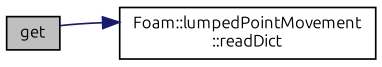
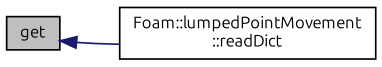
edge "get" -> "Foam::lumpedPointMovement ::readDict": reversed
